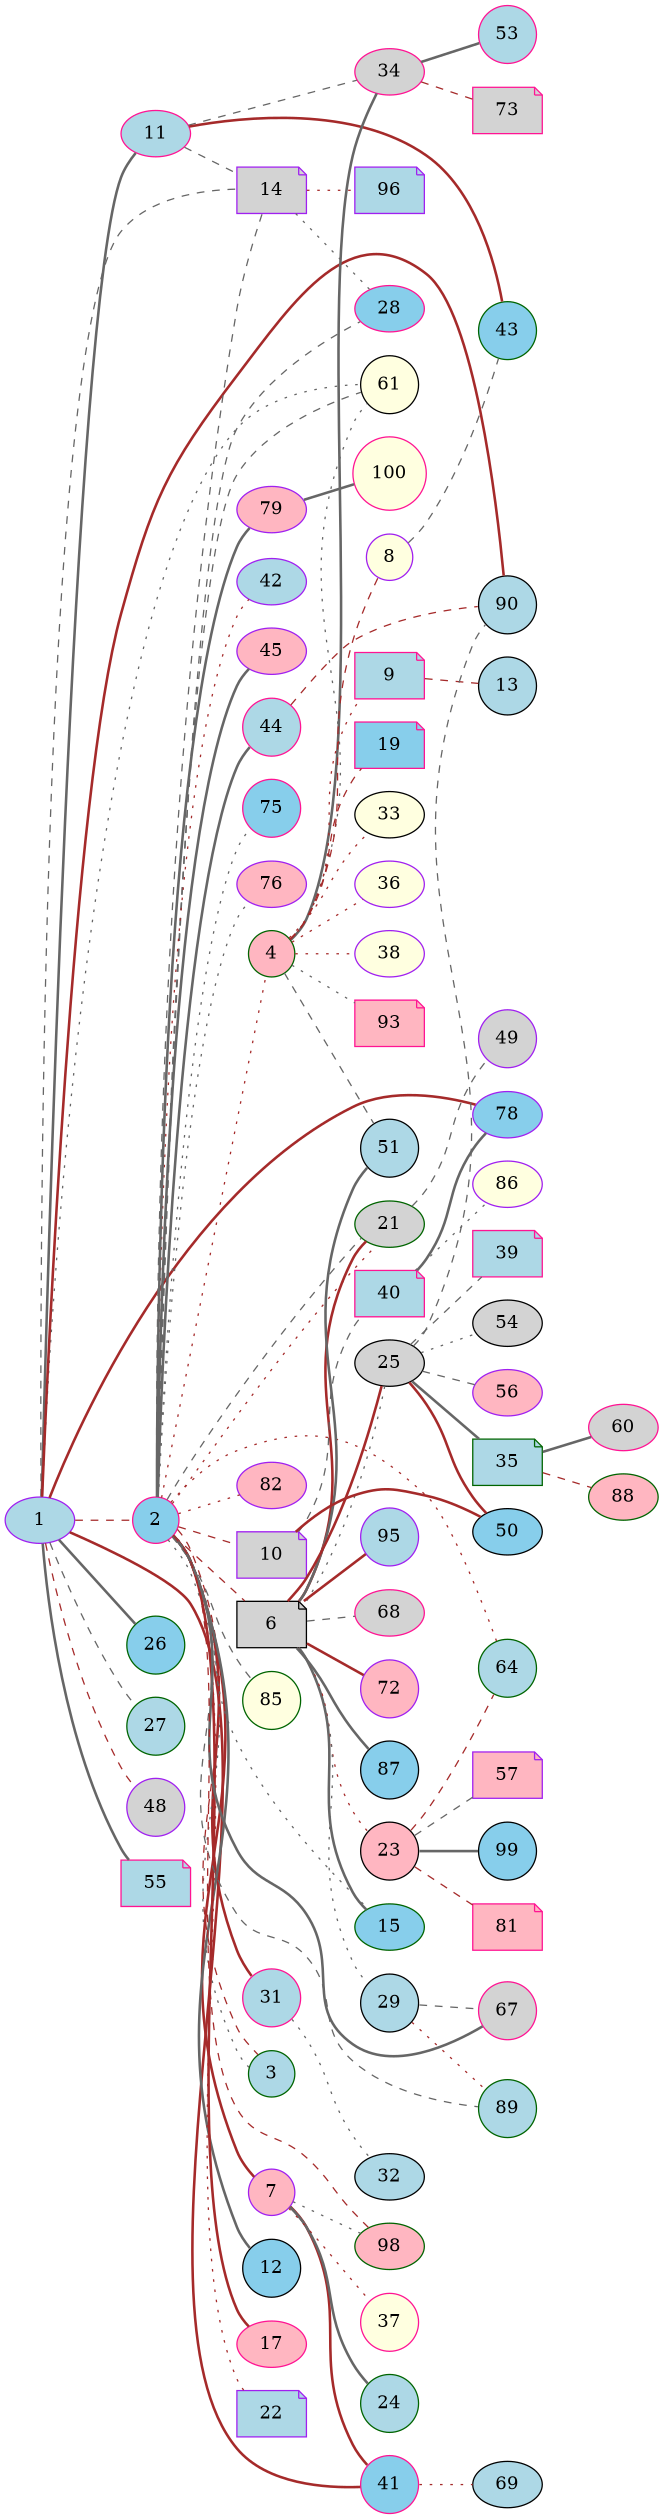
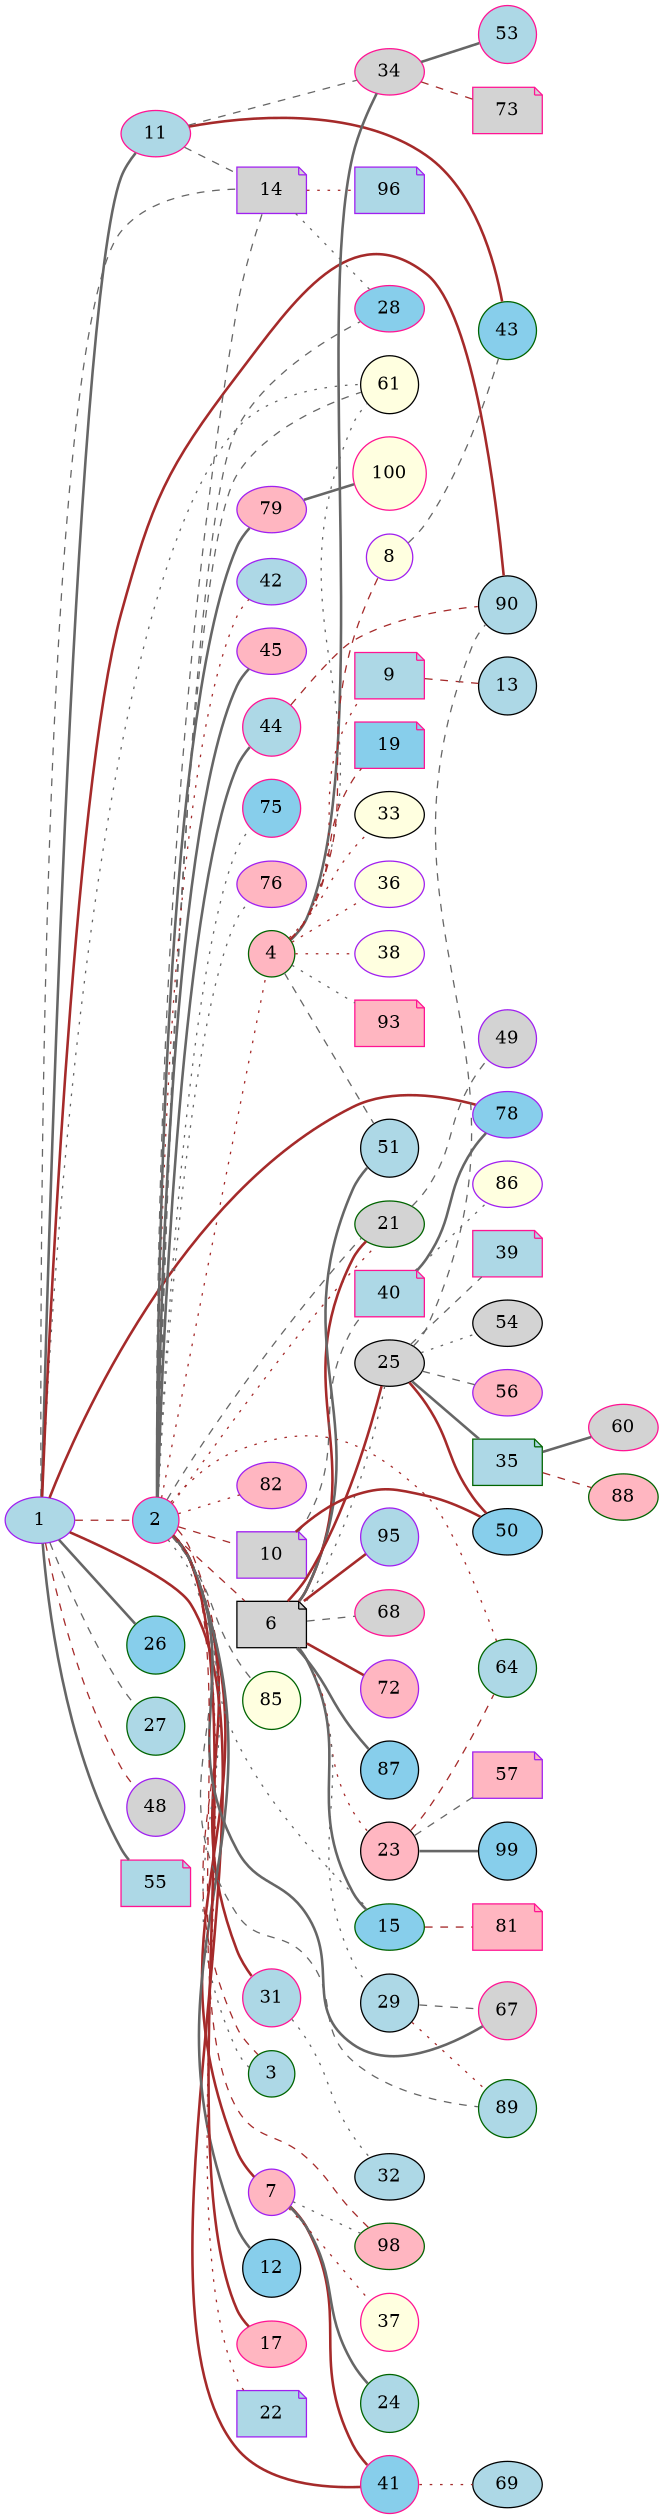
edge "23" -- "81": now "15" -- "81"
